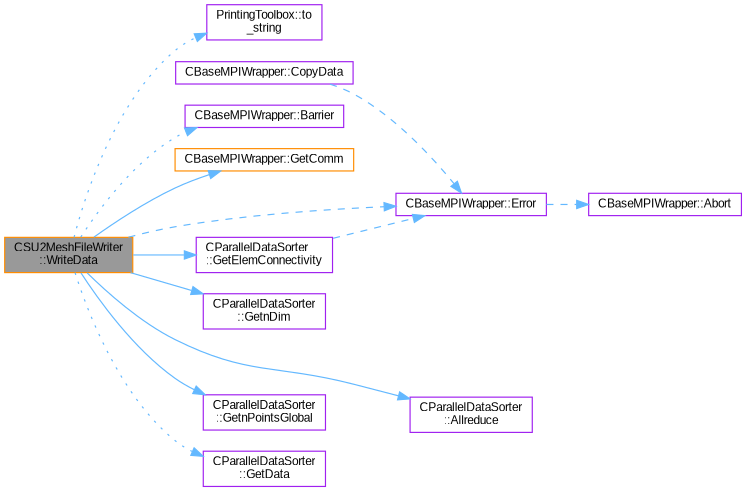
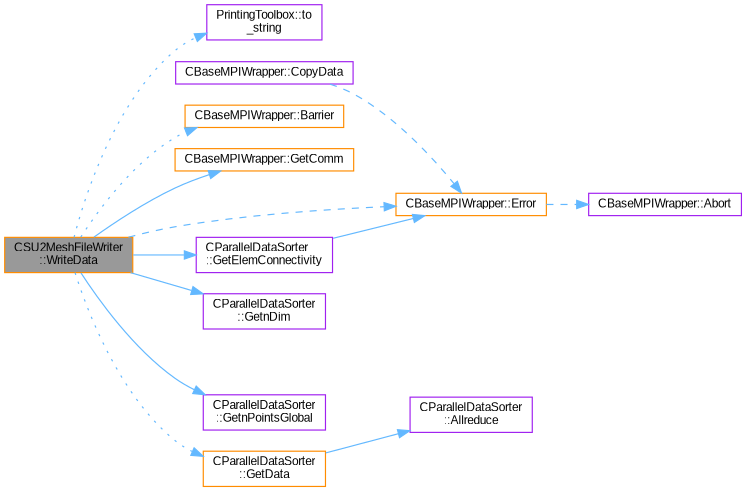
node "CBaseMPIWrapper::Barrier": color purple -> darkorange
node "CBaseMPIWrapper::Error": color purple -> darkorange
edge "CParallelDataSorter ::GetElemConnectivity" -> "CBaseMPIWrapper::Error": style dashed -> solid
edge "CSU2MeshFileWriter ::WriteData" -> "CParallelDataSorter ::Allreduce": now "CParallelDataSorter ::GetData" -> "CParallelDataSorter ::Allreduce"
node "CParallelDataSorter ::GetData": color purple -> darkorange
